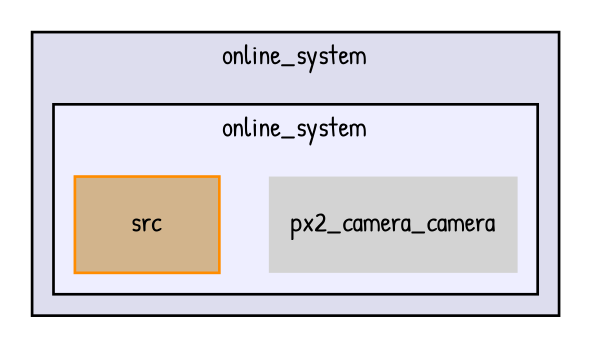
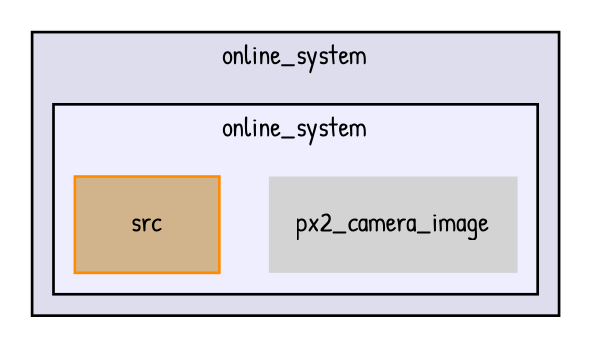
node "px2_camera_camera": label "px2_camera_camera" -> "px2_camera_image"
